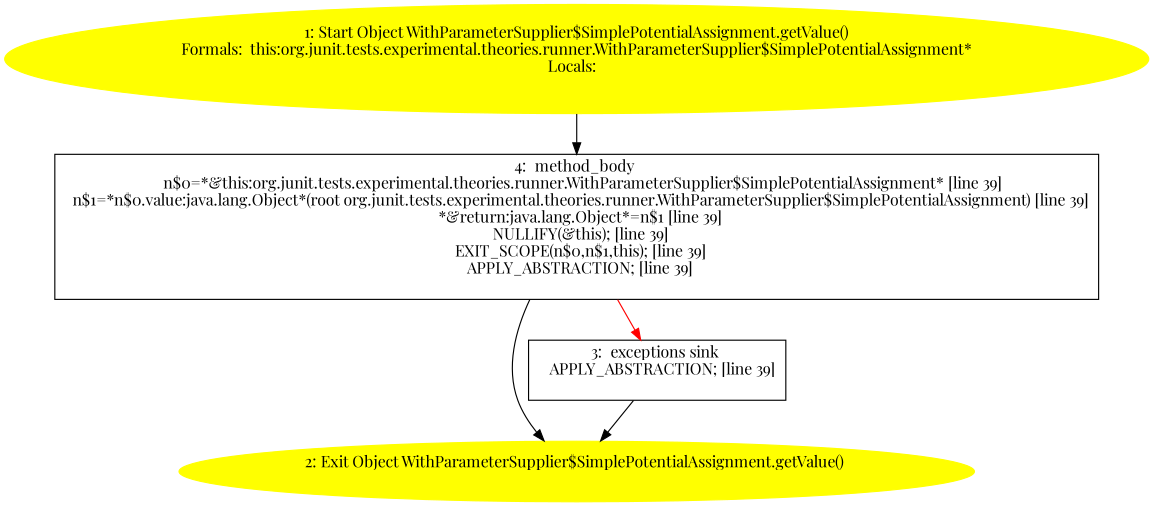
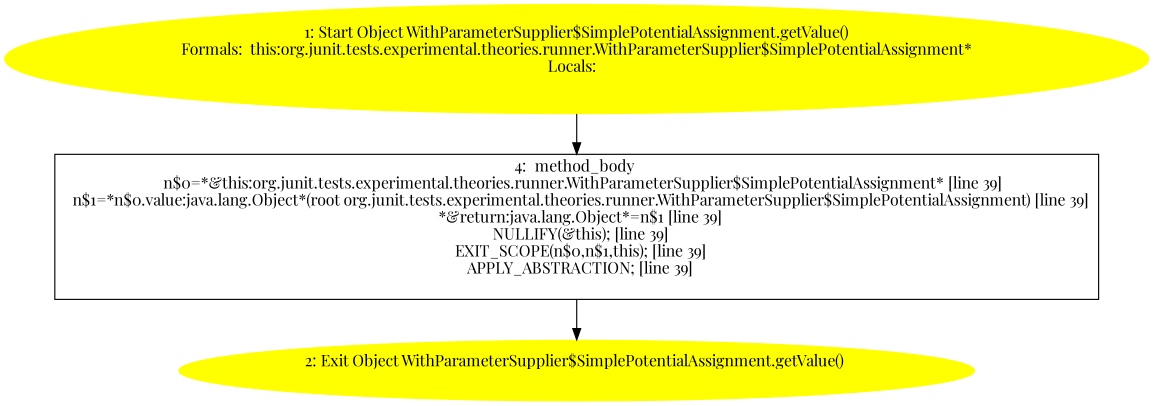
node "3:  exceptions sink APPLY_ABSTRACTION; [line 39]": removed
